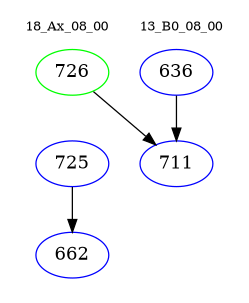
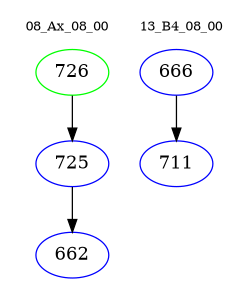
cluster "18_Ax_08_00": label "18_Ax_08_00" -> "08_Ax_08_00"
cluster "13_B0_08_00": label "13_B0_08_00" -> "13_B4_08_00"
node "636": label "636" -> "666"
edge "726" -> "711": now "726" -> "725"
